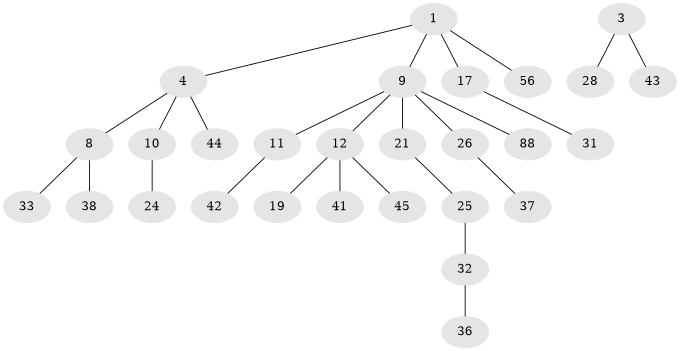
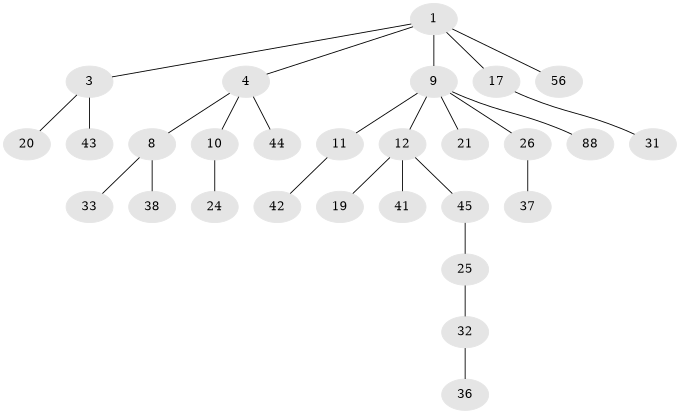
edge "1" -- "3": added
node "28": label "28" -> "20"
edge "21" -- "25": now "45" -- "25"
